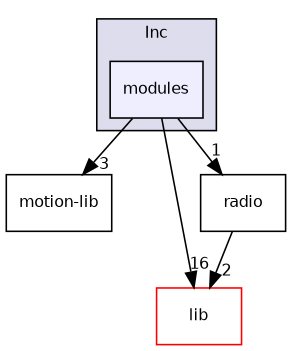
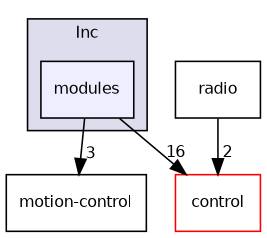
edge "modules" -> "radio": removed
node "motion-lib": label "motion-lib" -> "motion-control"
node "lib": label "lib" -> "control"
